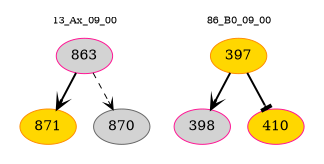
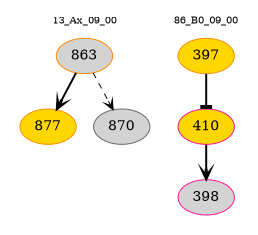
node "863": color deeppink -> darkorange
edge "397" -> "398": now "410" -> "398"
node "871": label "871" -> "877"
